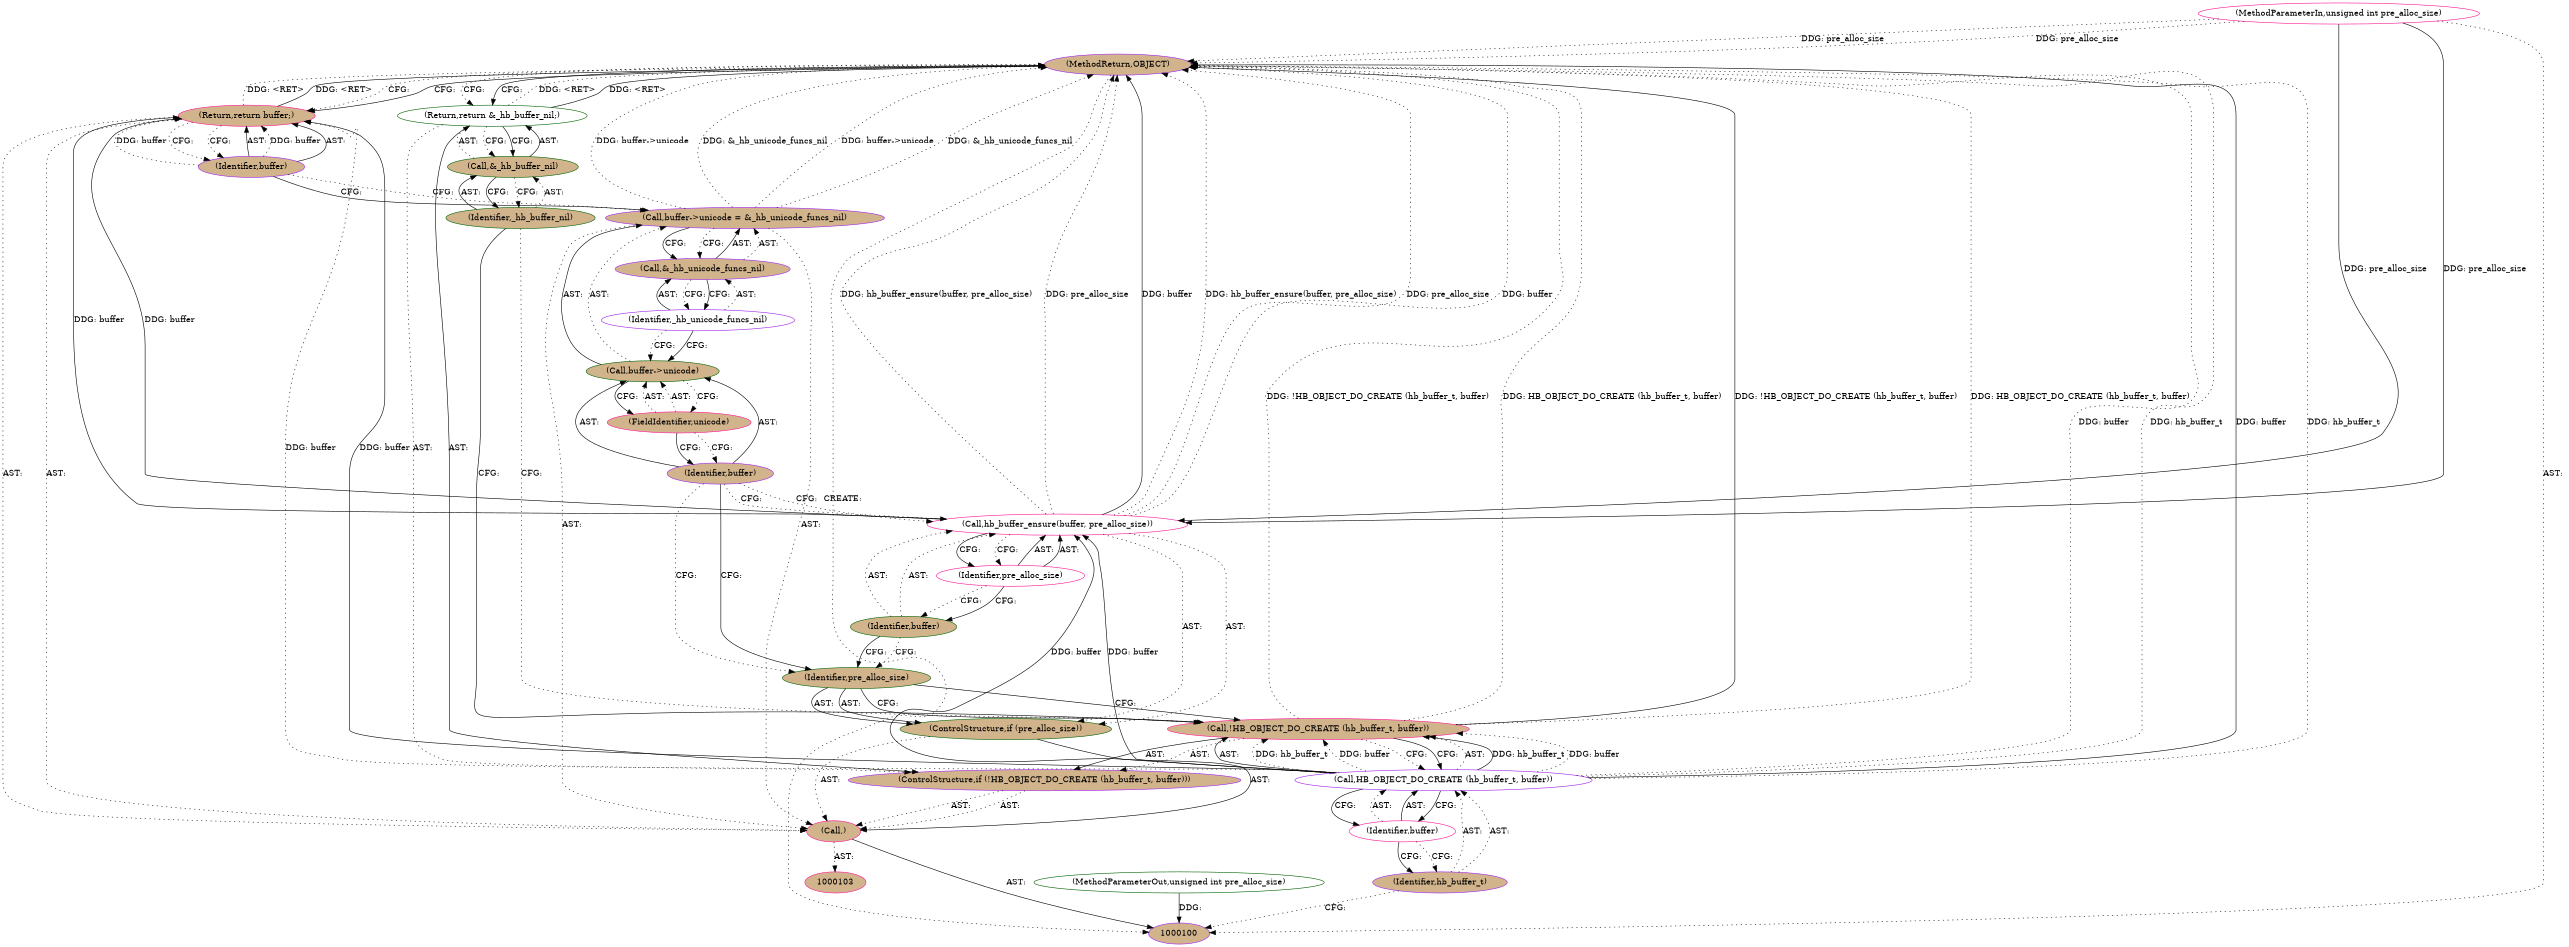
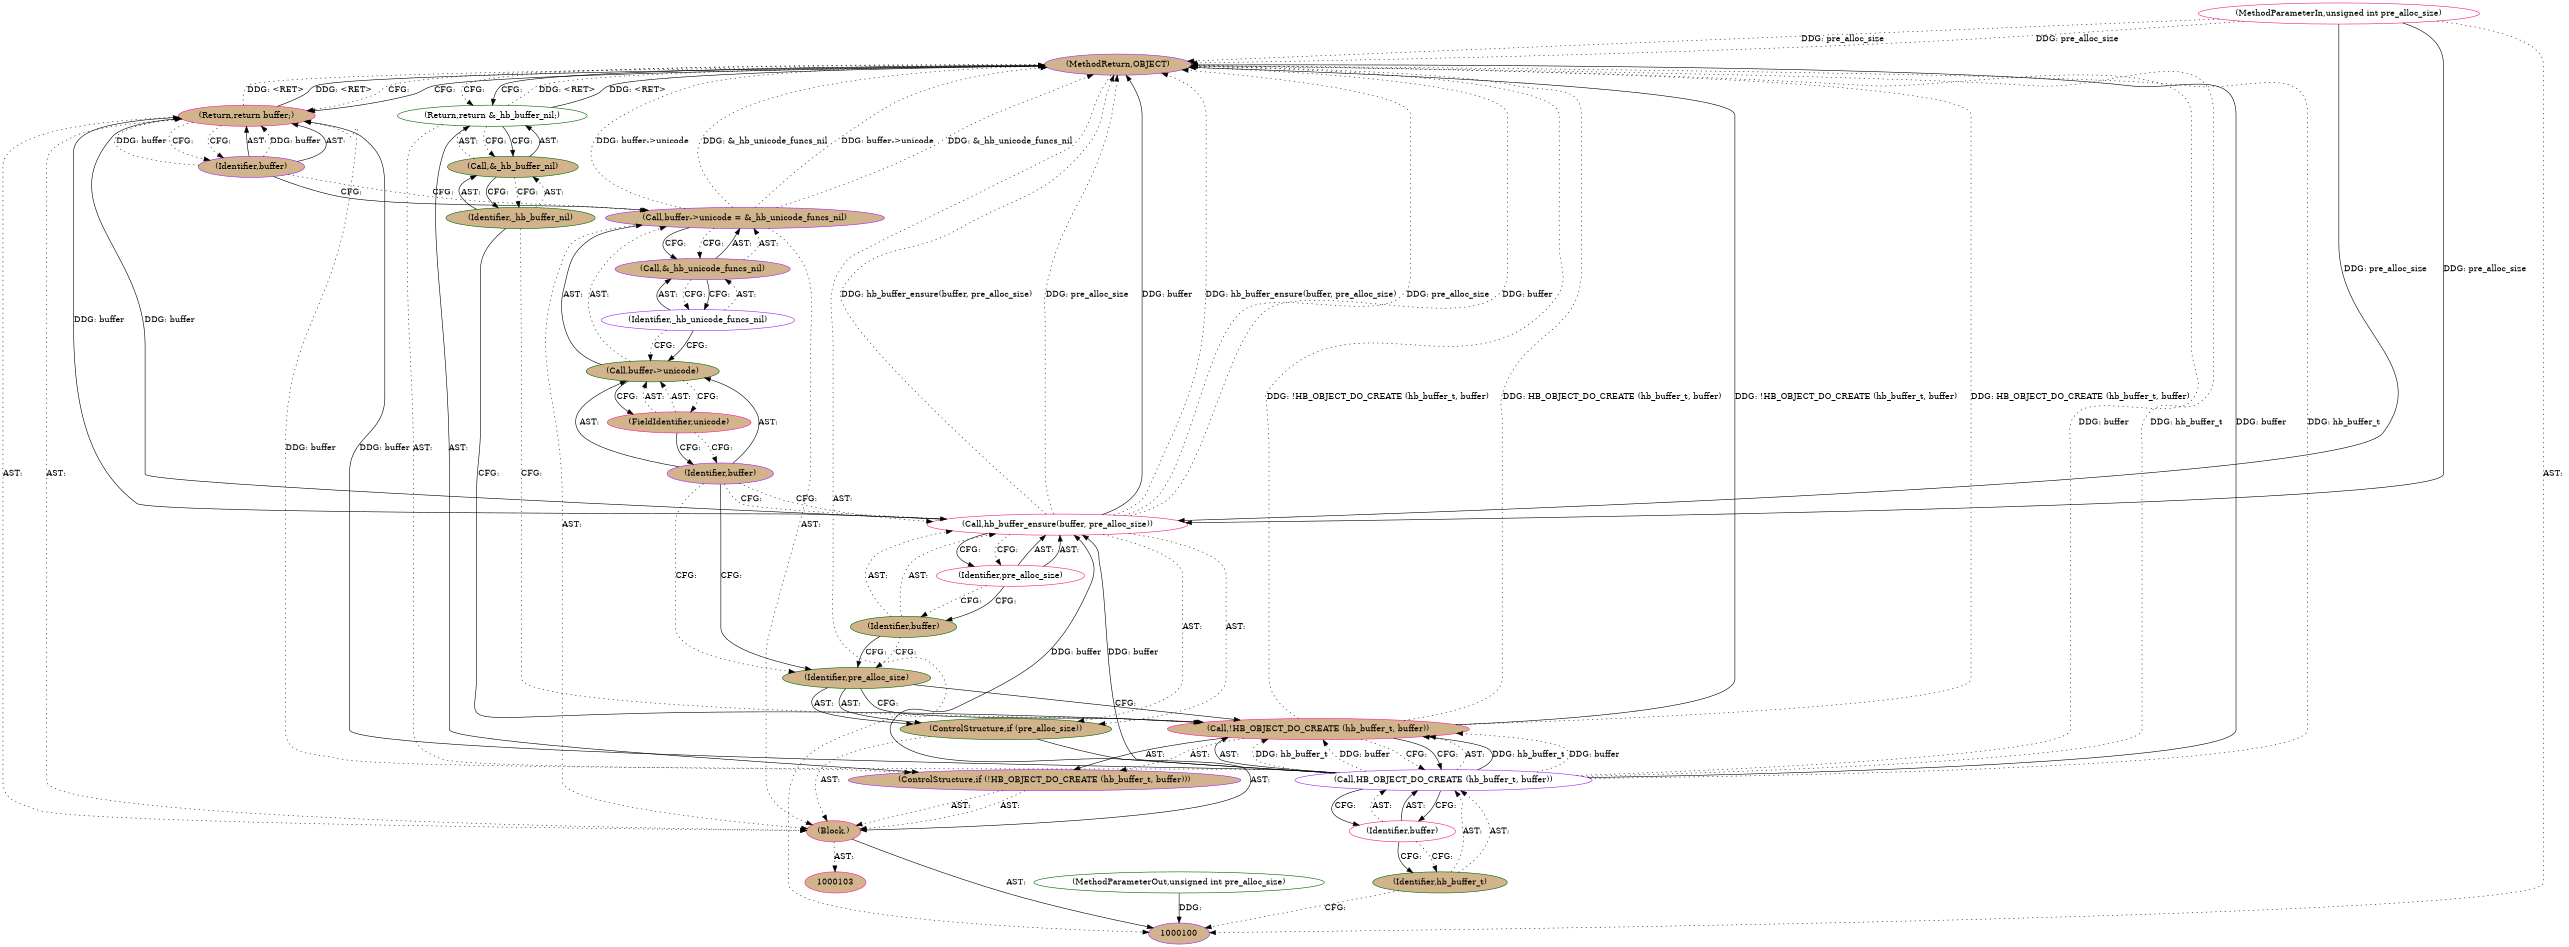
edge "(MethodReturn,OBJECT)" -> "1000100": label "CREATE: " -> "AST: "
node "(Call,)": label "(Call,)" -> "(Block,)"
node "(Identifier,hb_buffer_t)": color purple -> darkgreen
